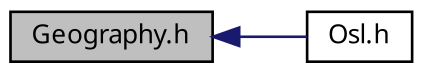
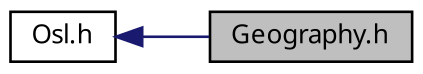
edge "Osl.h" -> "Geography.h": reversed
